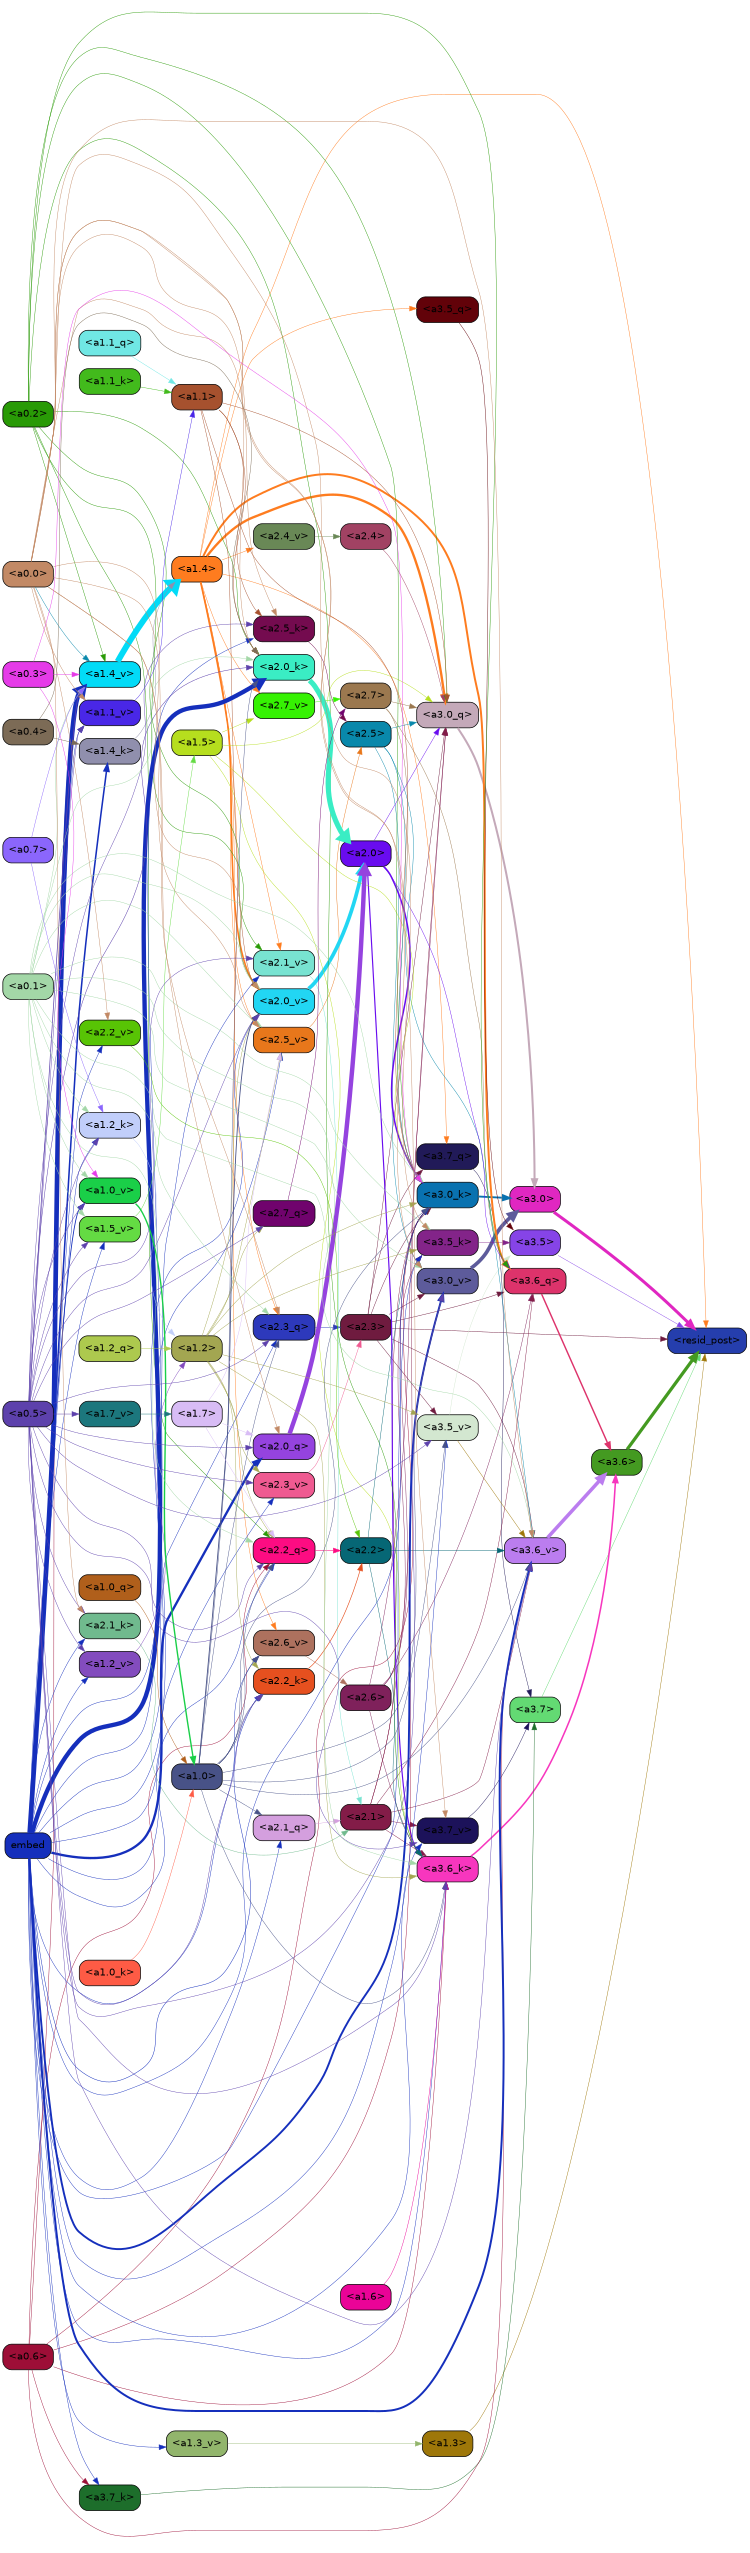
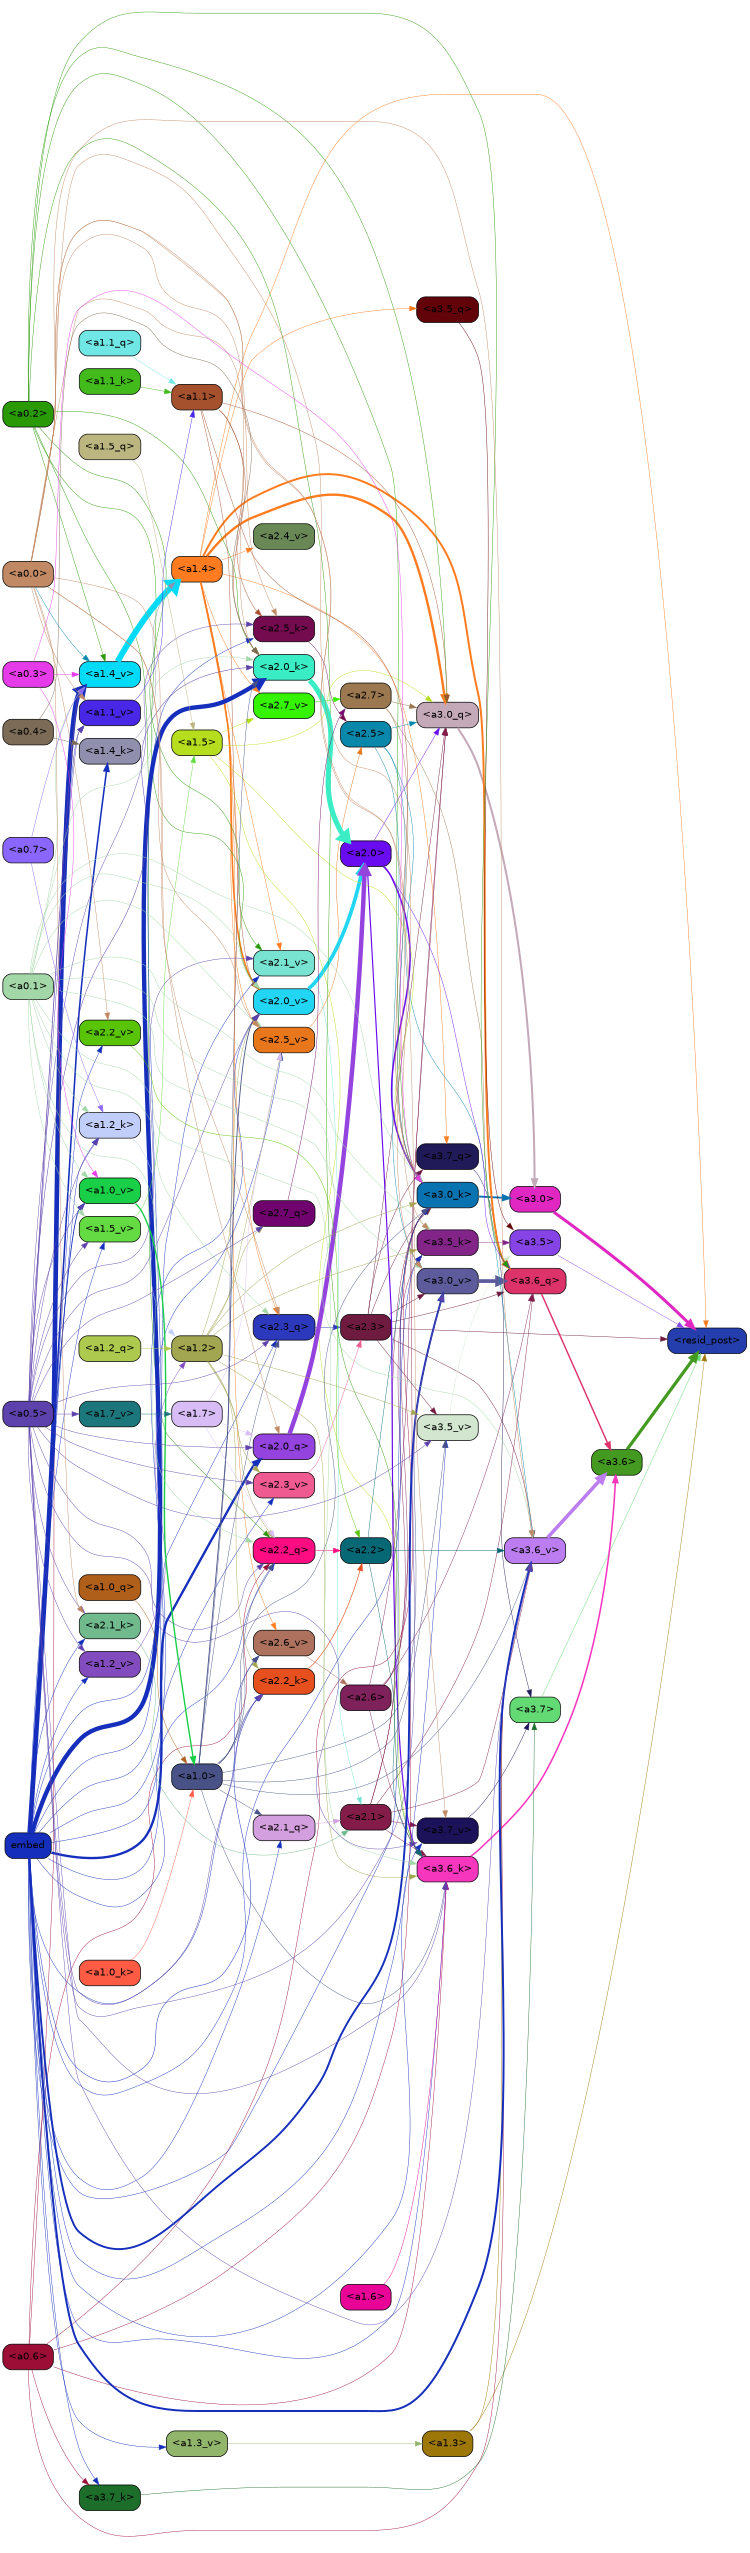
node "<a1.5_q>": added
node "<a2.4>": removed
edge "<a0.0>" -> "<a2.0_v>": removed
edge "<a3.0_v>" -> "<a3.0>": now "<a3.0_v>" -> "<a3.6_q>"
edge "<a3.5_v>" -> "<a3.6_v>": now "<a1.3>" -> "<a3.6_v>"
